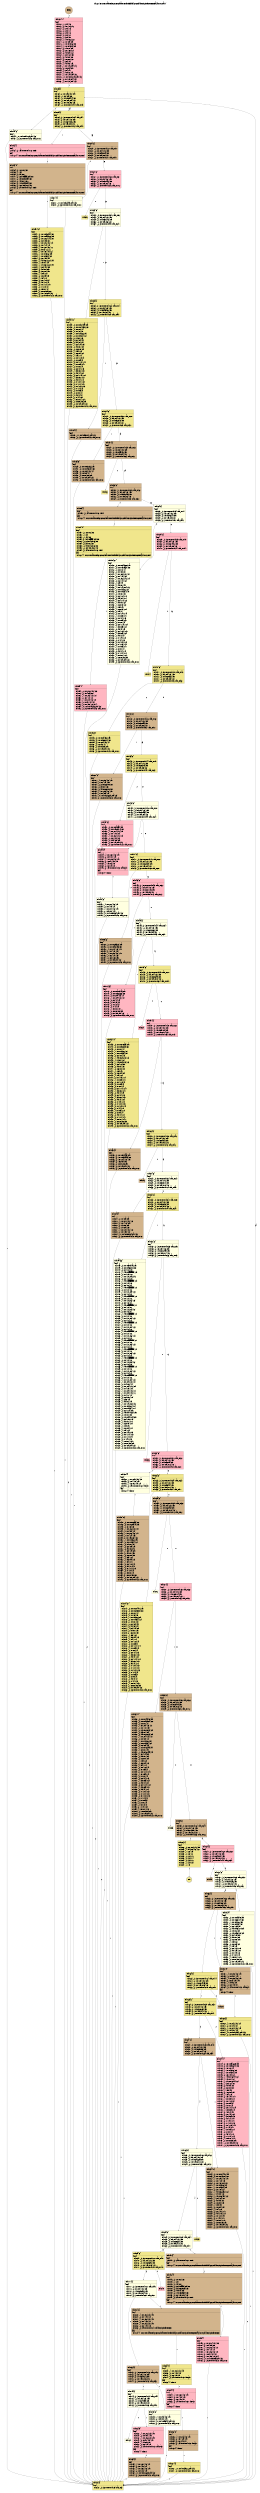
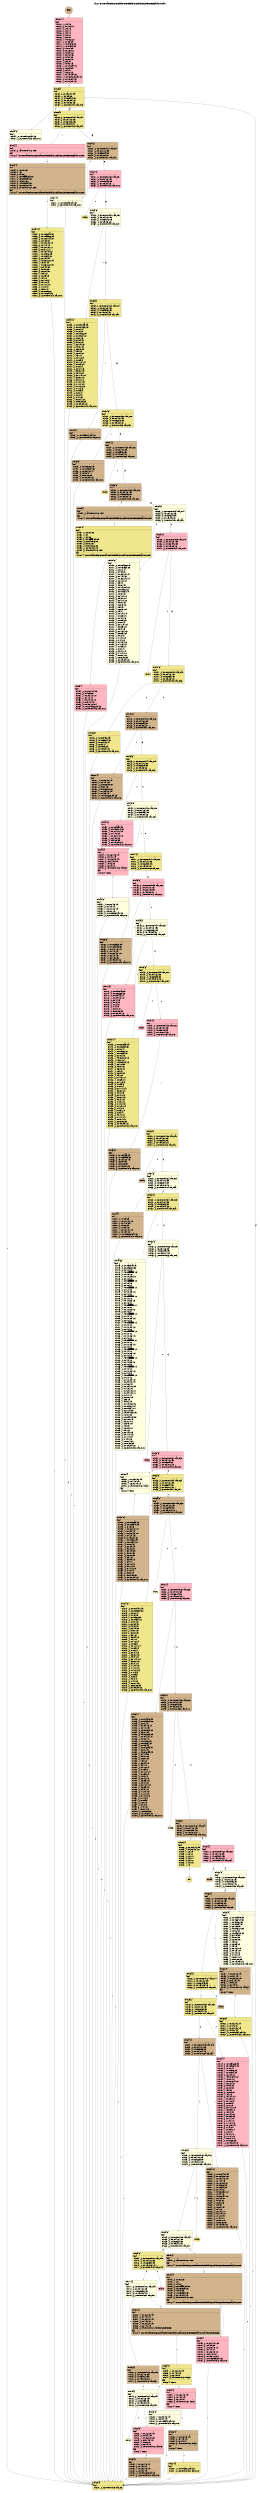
edge "0x4013b3 [28]" -> "0x401eb2 [5]": reversed
edge "0x4014e7 [28]" -> "0x401503 [28]": removed, label "15"
